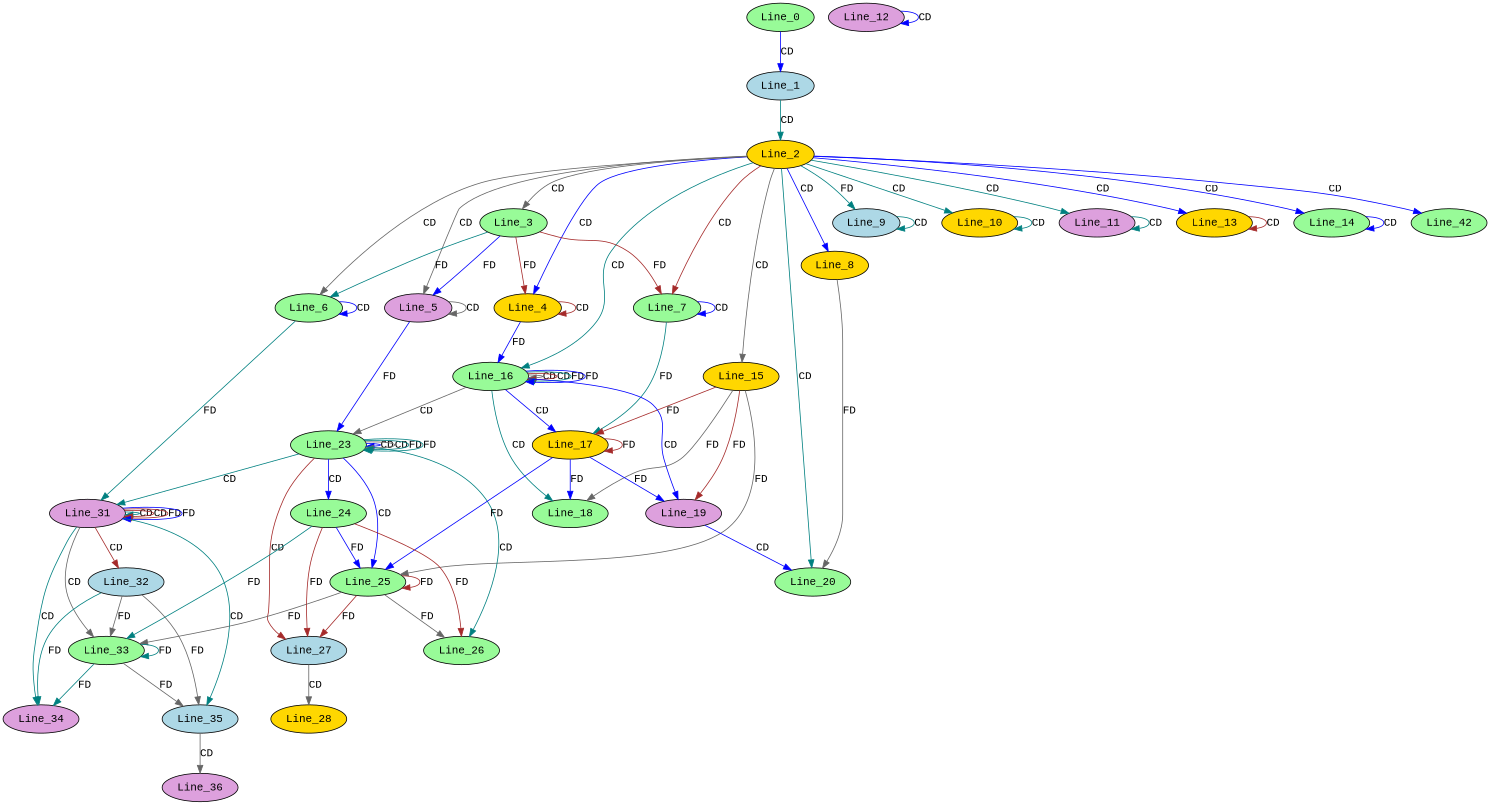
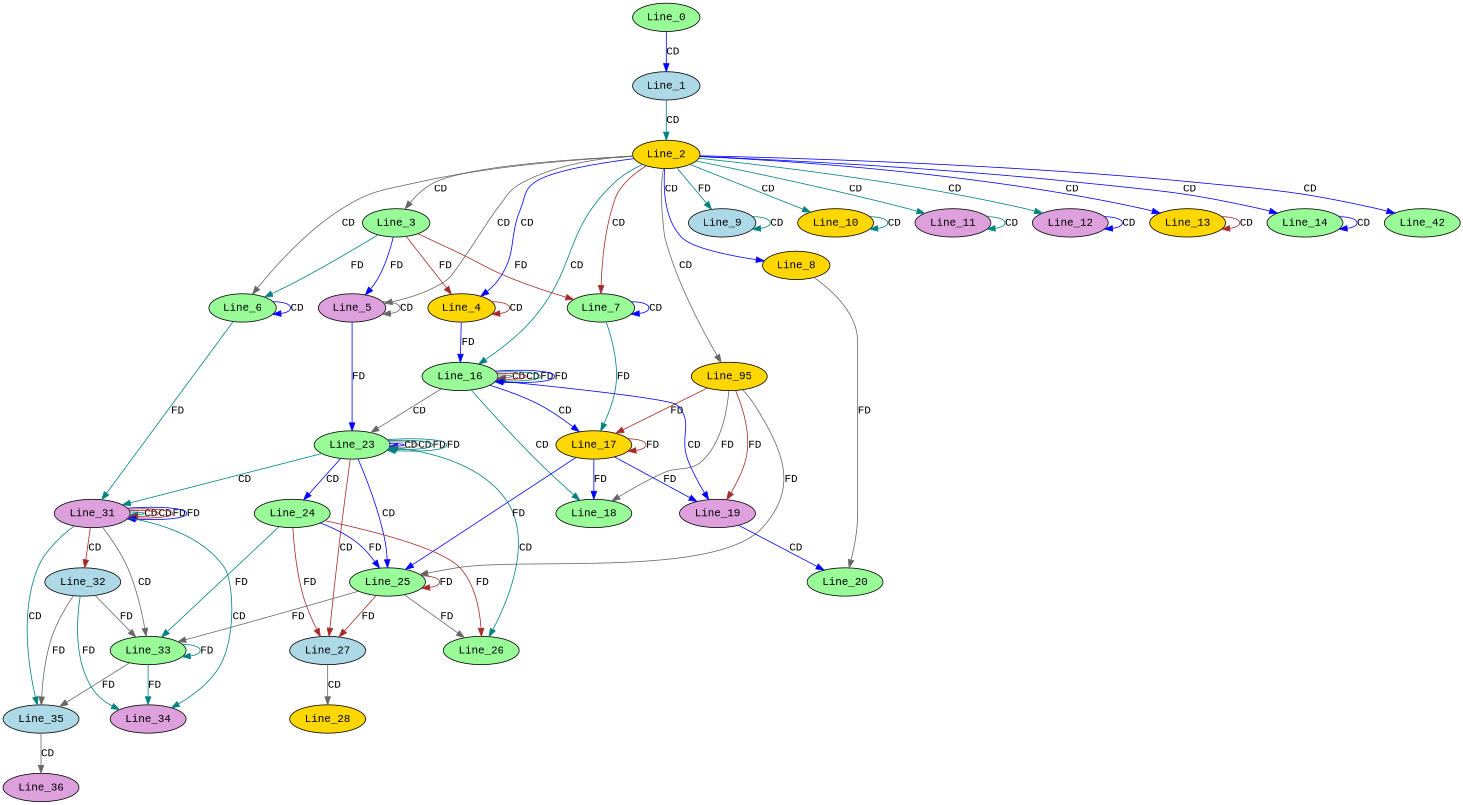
edge "Line_2" -> "Line_20": now "Line_2" -> "Line_12"
node "Line_15": label "Line_15" -> "Line_95"
